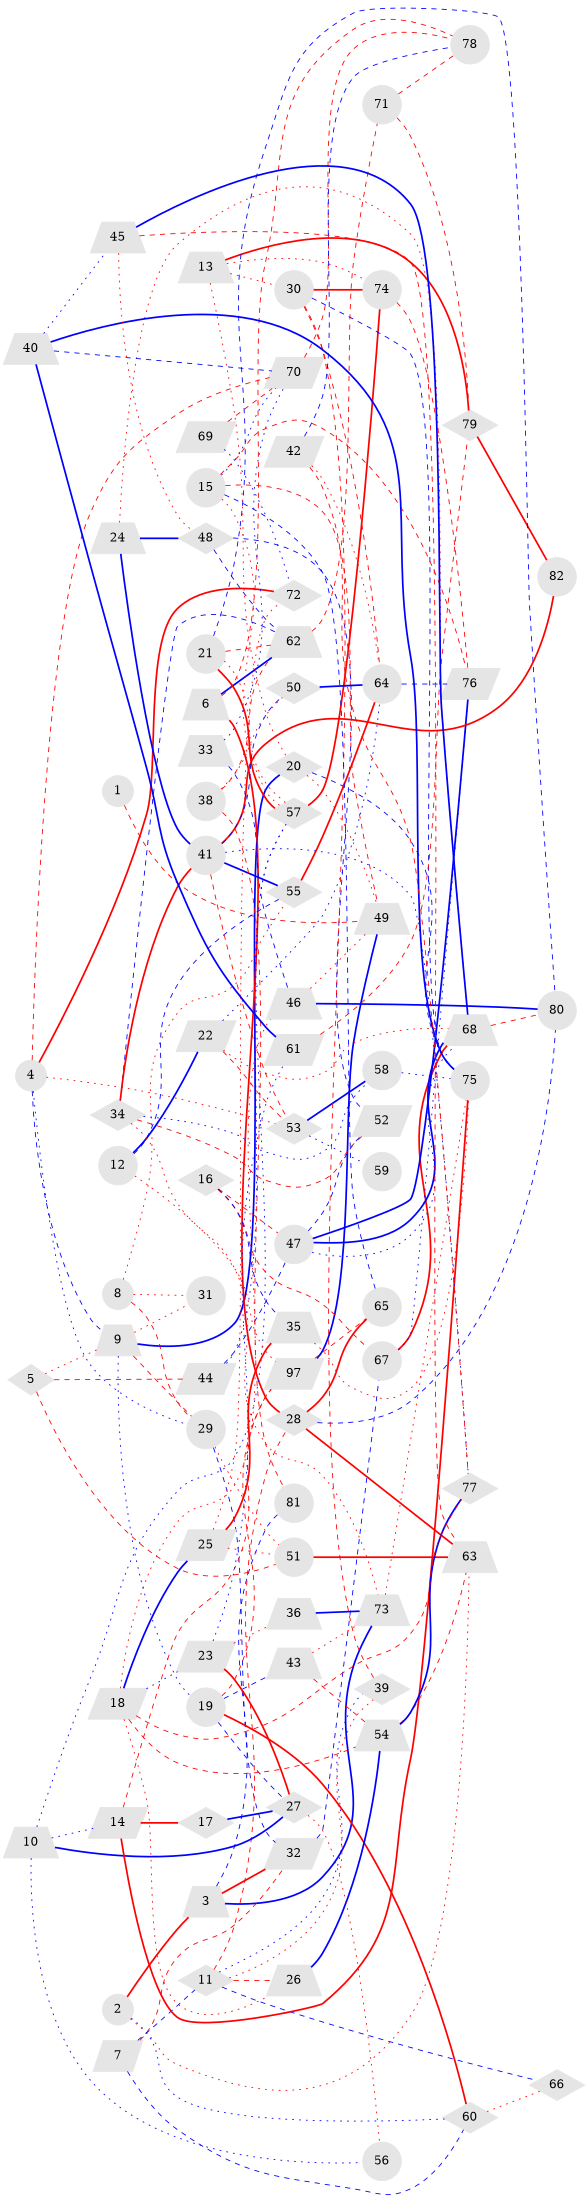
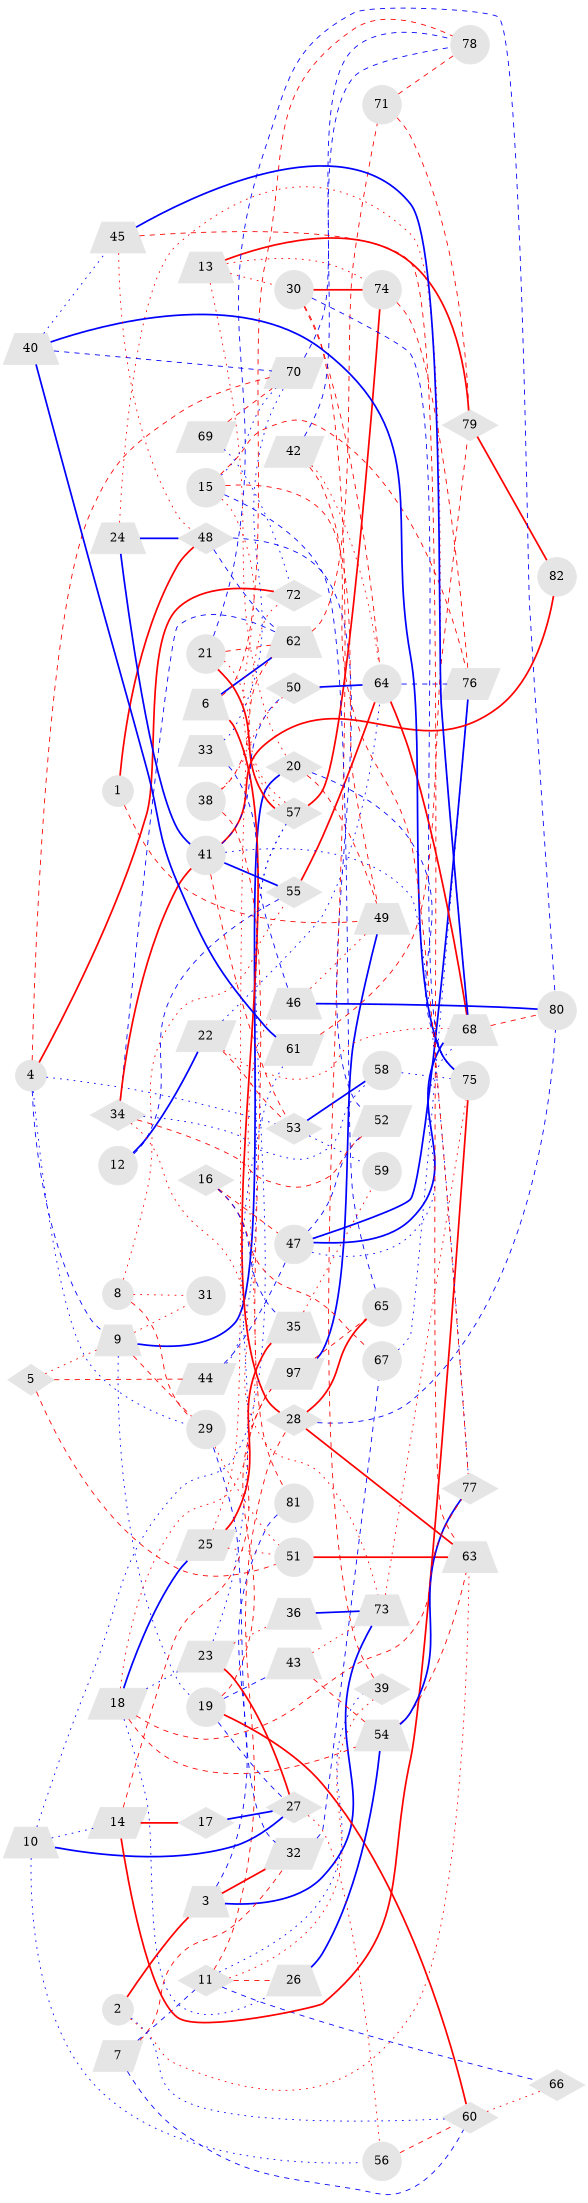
edge "78" -- "70": color red -> blue
edge "48" -- "1": added
edge "20" -- "49": style dotted -> dashed
edge "4" -- "53": color red -> blue
edge "68" -- "67": now "68" -- "64"
edge "12" -- "97": removed
edge "75" -- "35": now "59" -- "35"
edge "18" -- "26": color red -> blue
edge "60" -- "56": added
